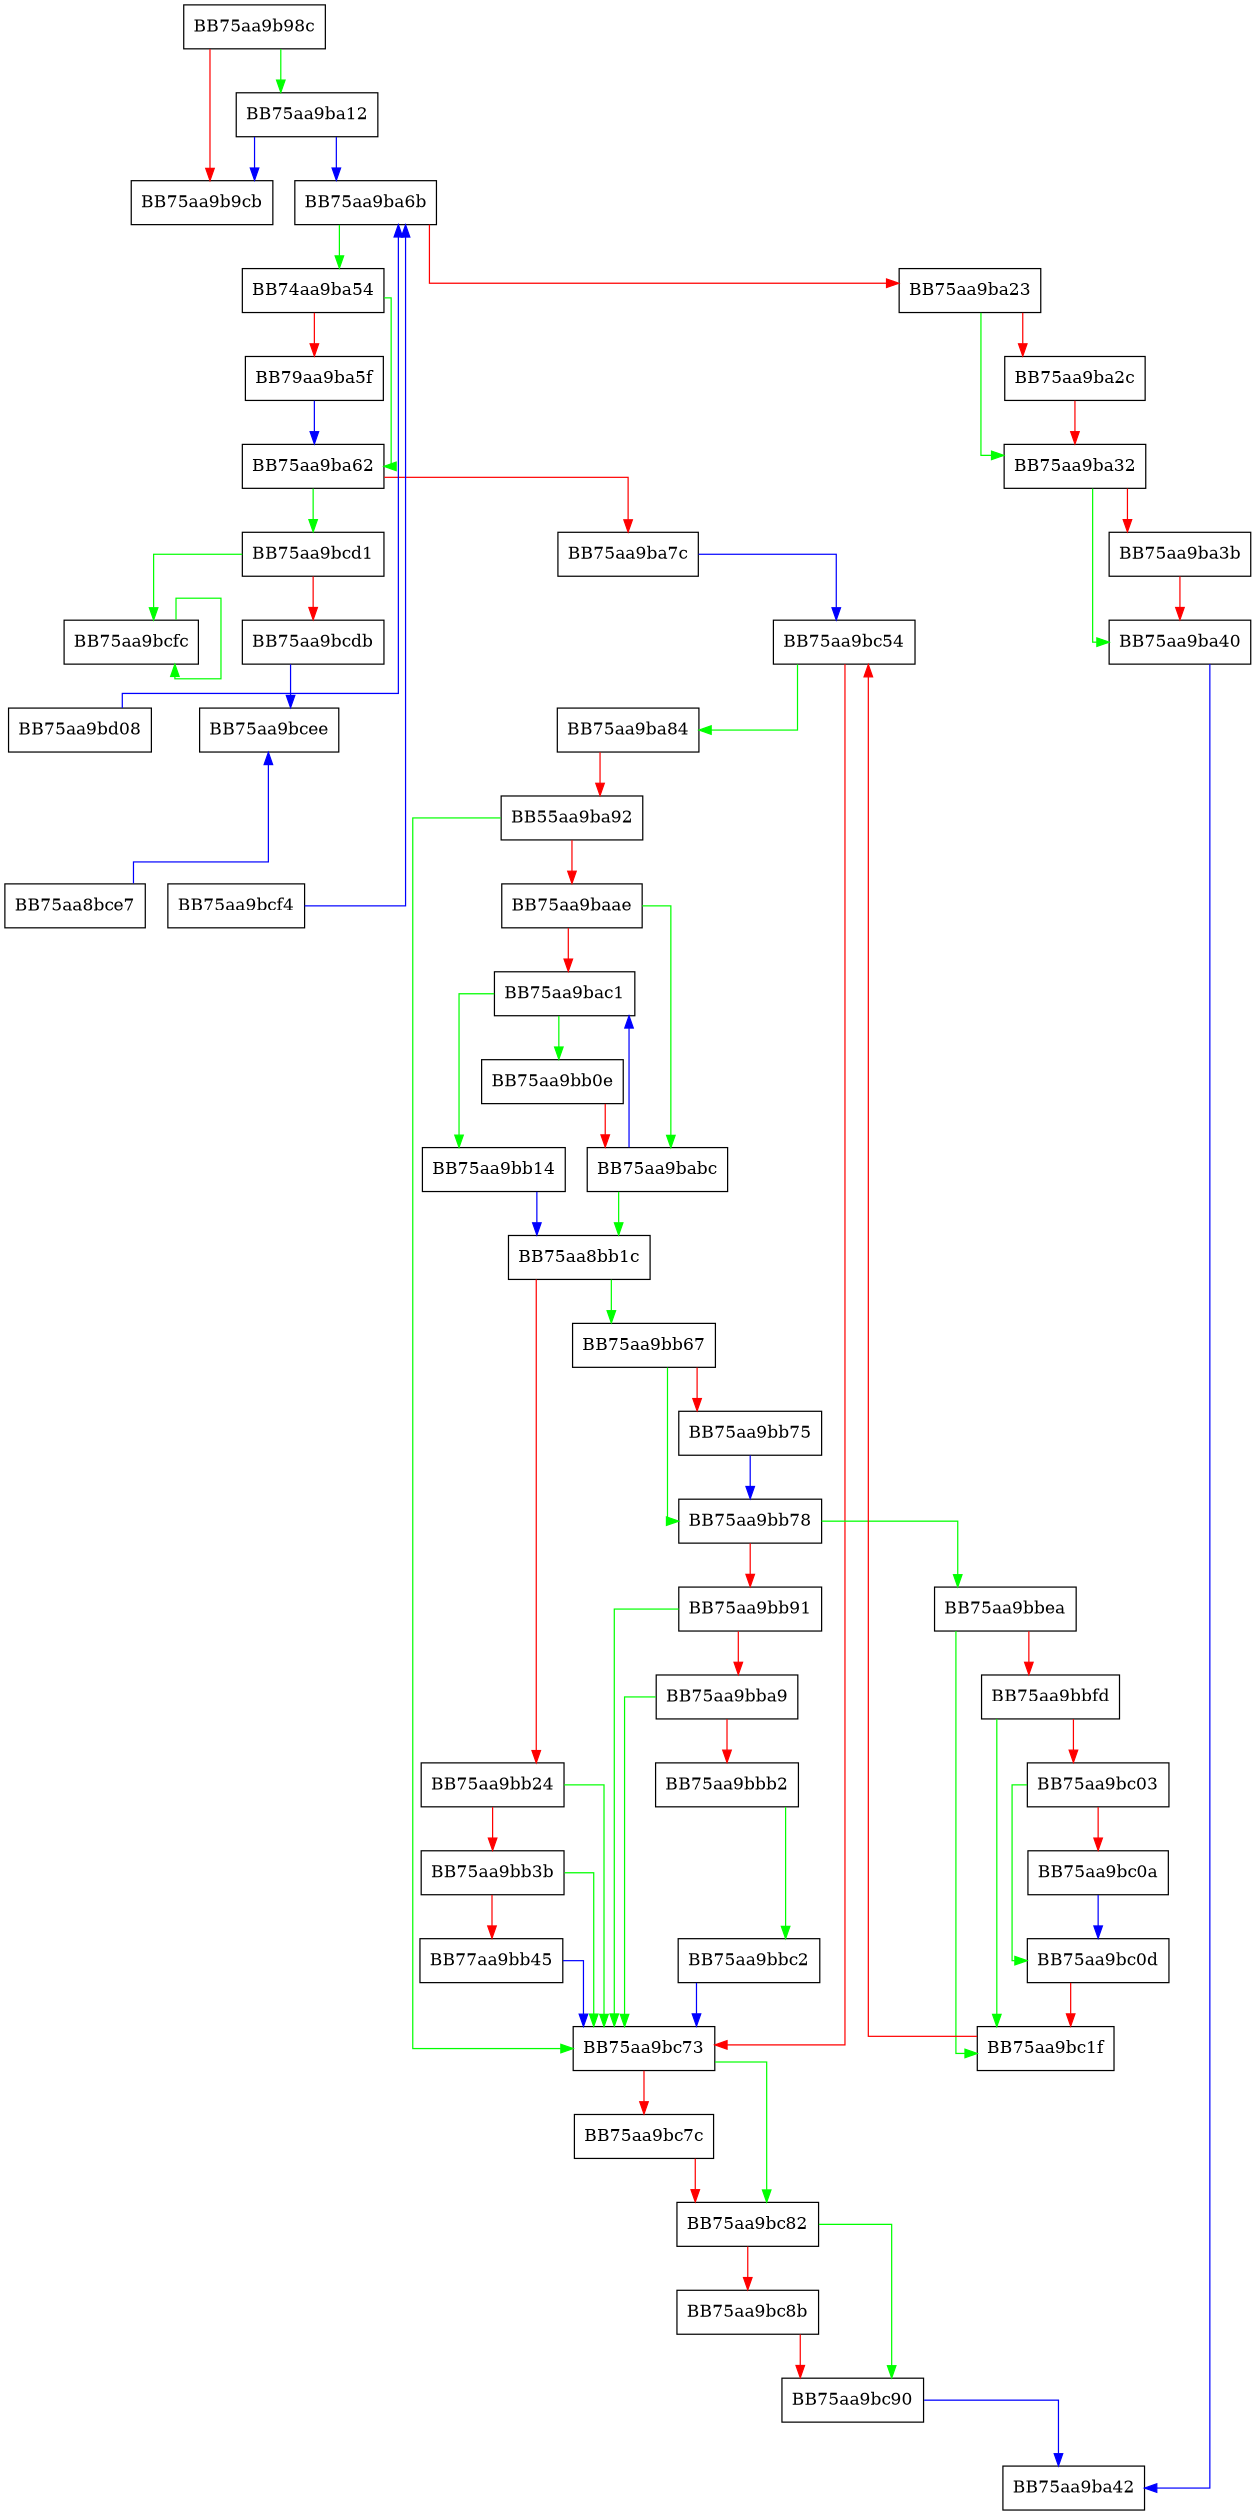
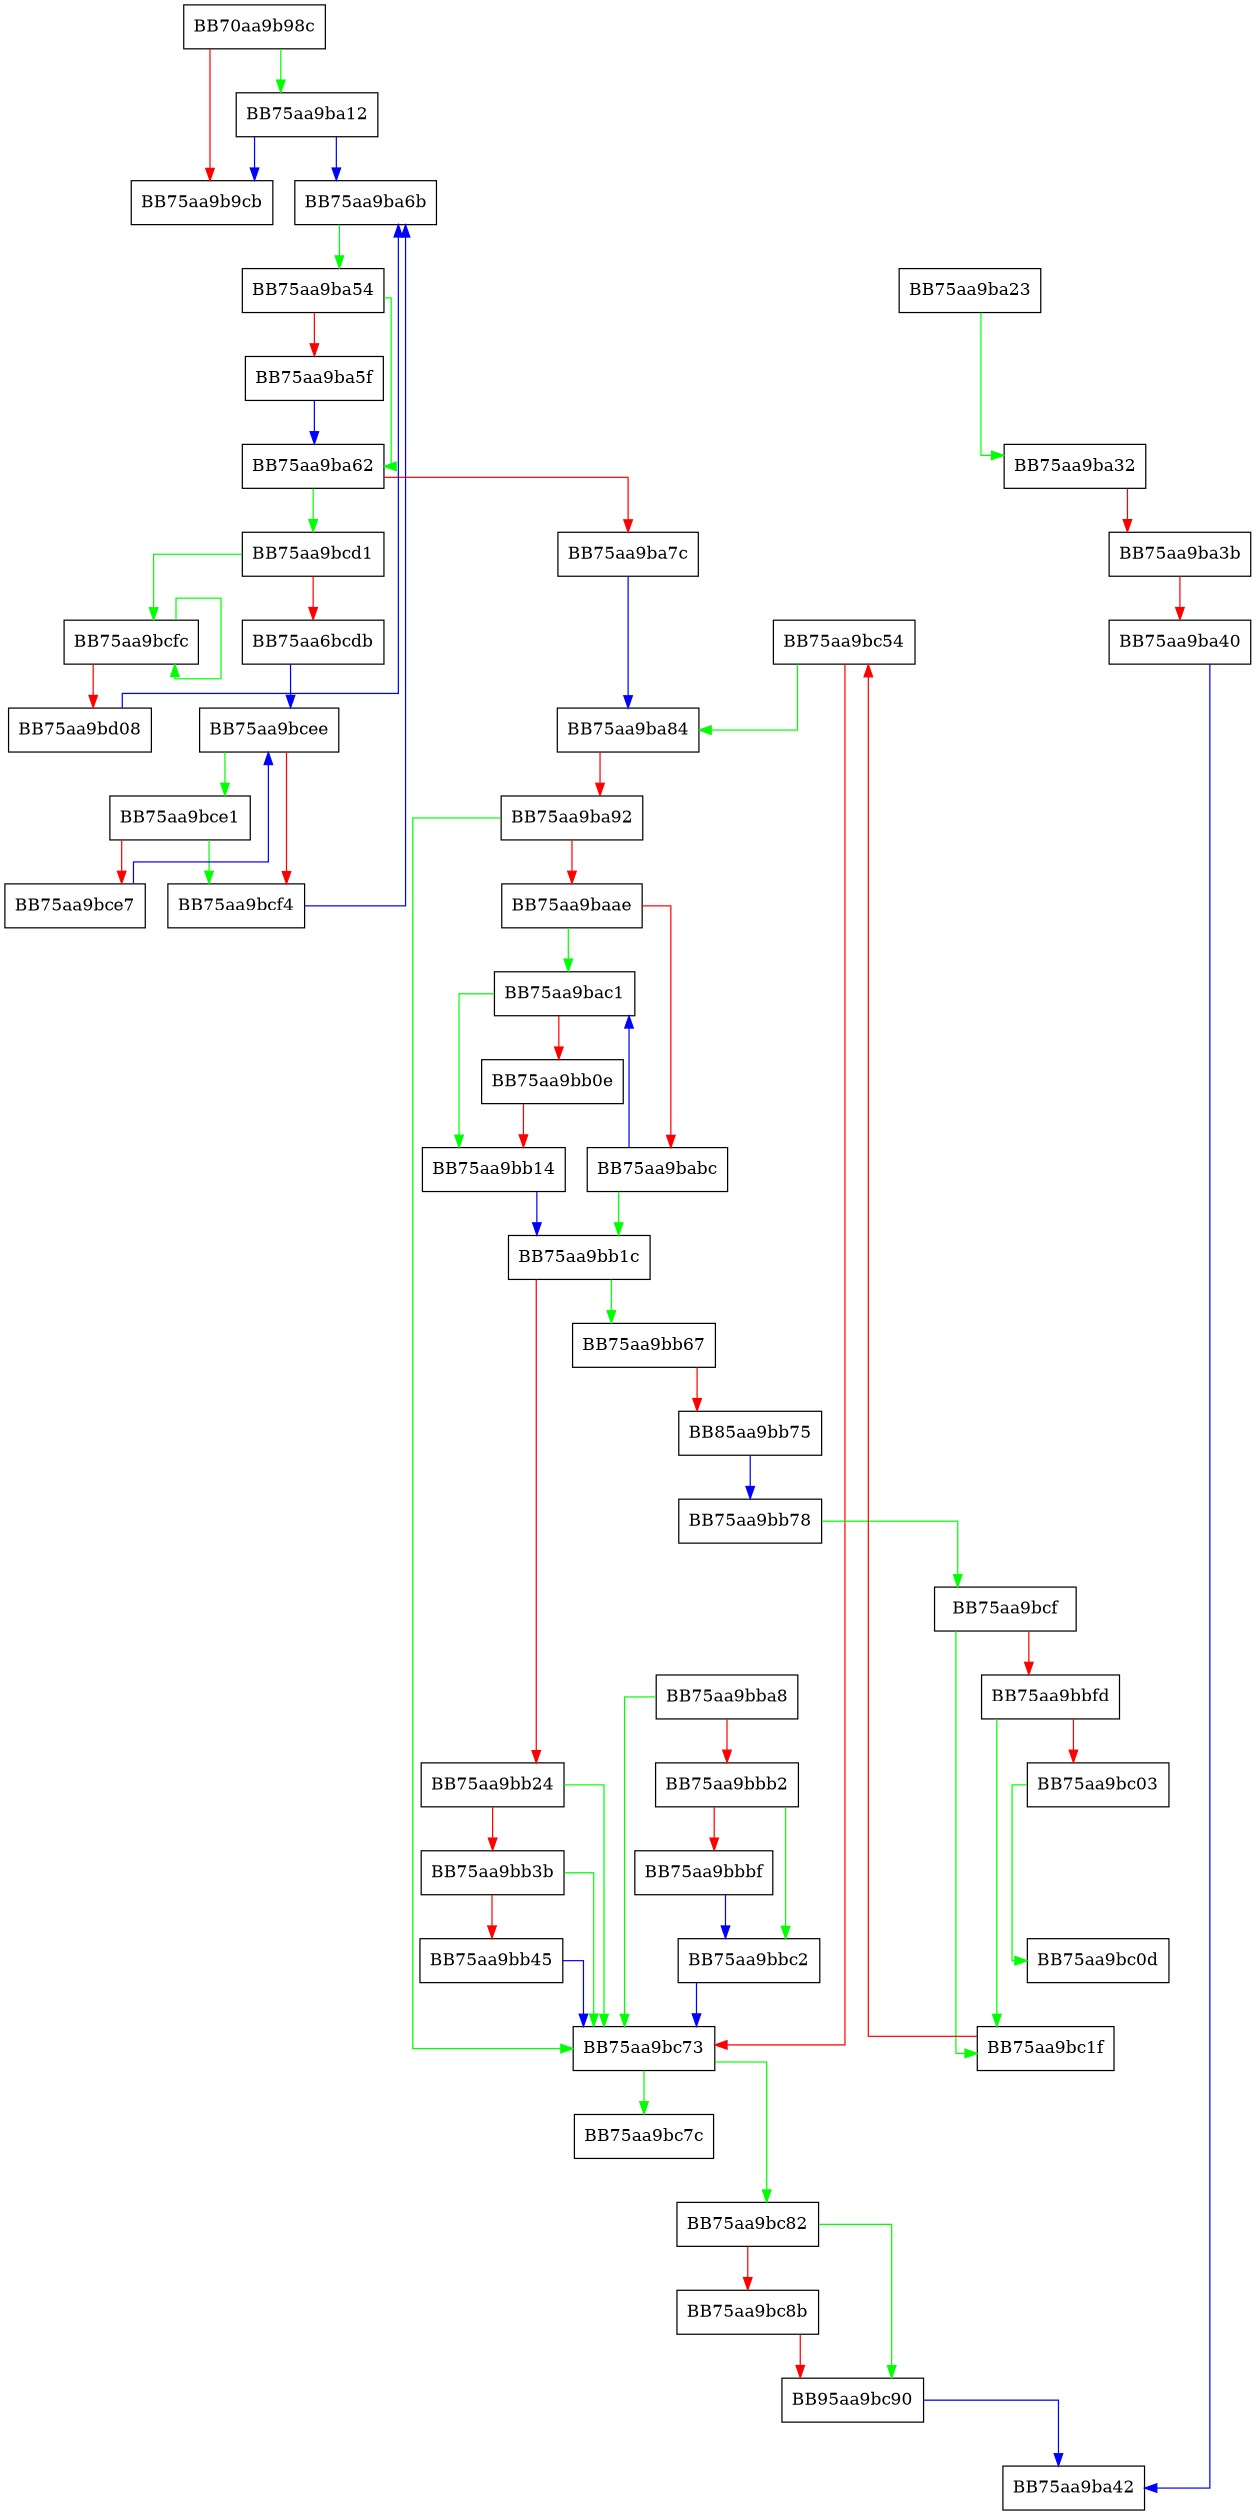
node "BB75aa9b98c": label "BB75aa9b98c" -> "BB70aa9b98c"
edge "BB75aa9ba6b" -> "BB75aa9ba23": removed
node "BB74aa9ba54": label "BB74aa9ba54" -> "BB75aa9ba54"
node "BB79aa9ba5f": label "BB79aa9ba5f" -> "BB75aa9ba5f"
node "BB75aa9ba2c": removed
edge "BB75aa9ba7c" -> "BB75aa9bc54": now "BB75aa9ba7c" -> "BB75aa9ba84"
edge "BB75aa9ba32" -> "BB75aa9ba40": removed
node "BB75aa9bcdb": label "BB75aa9bcdb" -> "BB75aa6bcdb"
edge "BB75aa9bcfc" -> "BB75aa9bd08": added
edge "BB75aa9bcee" -> "BB75aa9bcf4": added
node "BB75aa9bce1": added
node "BB55aa9ba92": label "BB55aa9ba92" -> "BB75aa9ba92"
node "BB75aa8bce7": label "BB75aa8bce7" -> "BB75aa9bce7"
edge "BB75aa9baae" -> "BB75aa9bac1": color red -> green
edge "BB75aa9baae" -> "BB75aa9babc": color green -> red
edge "BB75aa9bac1" -> "BB75aa9bb0e": color green -> red
edge "BB75aa9bb0e" -> "BB75aa9babc": now "BB75aa9bb0e" -> "BB75aa9bb14"
node "BB75aa8bb1c": label "BB75aa8bb1c" -> "BB75aa9bb1c"
node "BB75aa9bb75": label "BB75aa9bb75" -> "BB85aa9bb75"
edge "BB75aa9bb67" -> "BB75aa9bb78": removed
node "BB75aa9bb91": removed
node "BB75aa9bbea": label "BB75aa9bbea" -> "BB75aa9bcf"
node "BB75aa9bba9": label "BB75aa9bba9" -> "BB75aa9bba8"
node "BB75aa9bbbf": added
node "BB75aa9bc0a": removed
node "BB77aa9bb45": label "BB77aa9bb45" -> "BB75aa9bb45"
edge "BB75aa9bc0d" -> "BB75aa9bc1f": removed
edge "BB75aa9bc73" -> "BB75aa9bc7c": color red -> green
edge "BB75aa9bc7c" -> "BB75aa9bc82": removed
node "BB75aa9bc90": label "BB75aa9bc90" -> "BB95aa9bc90"
